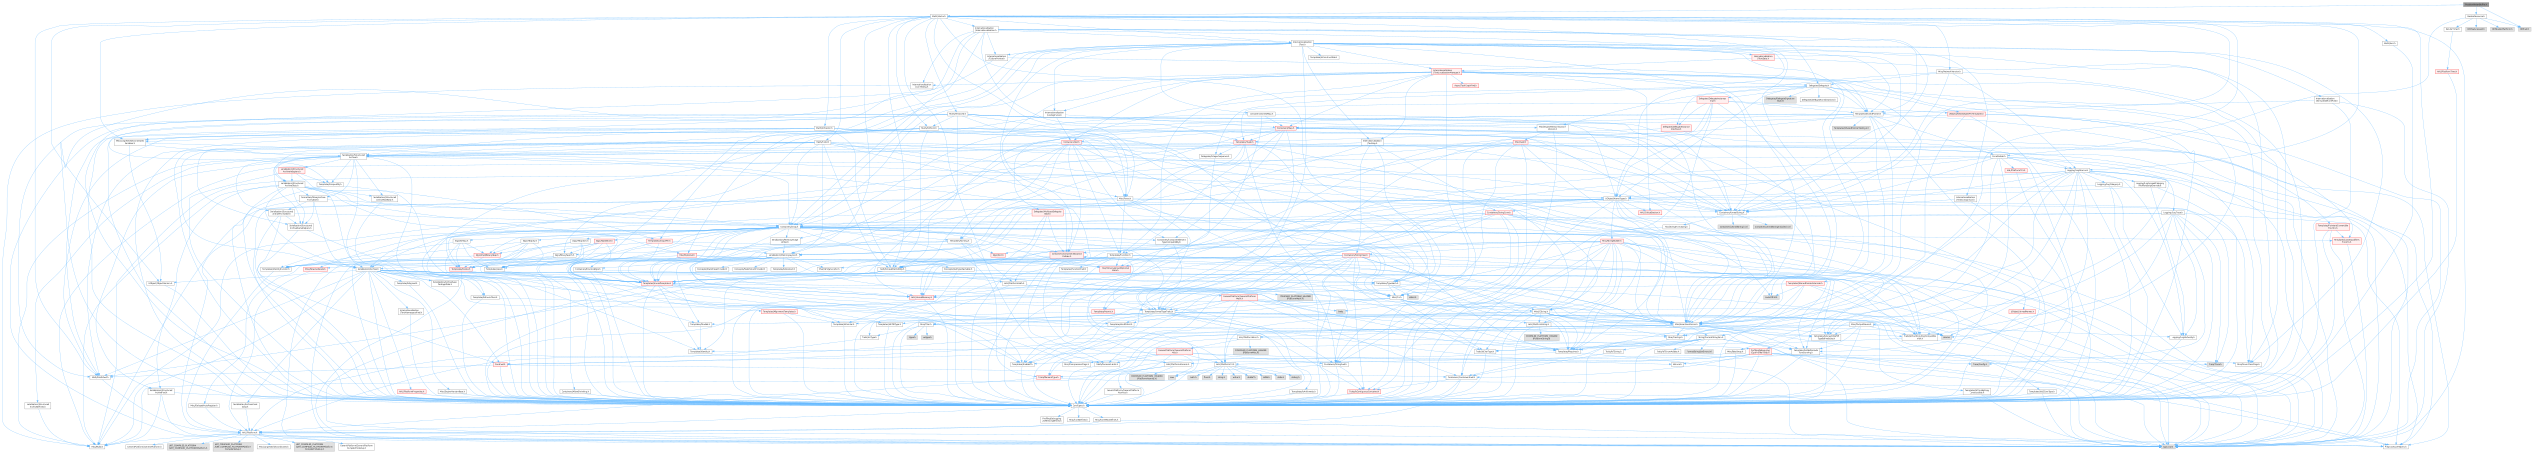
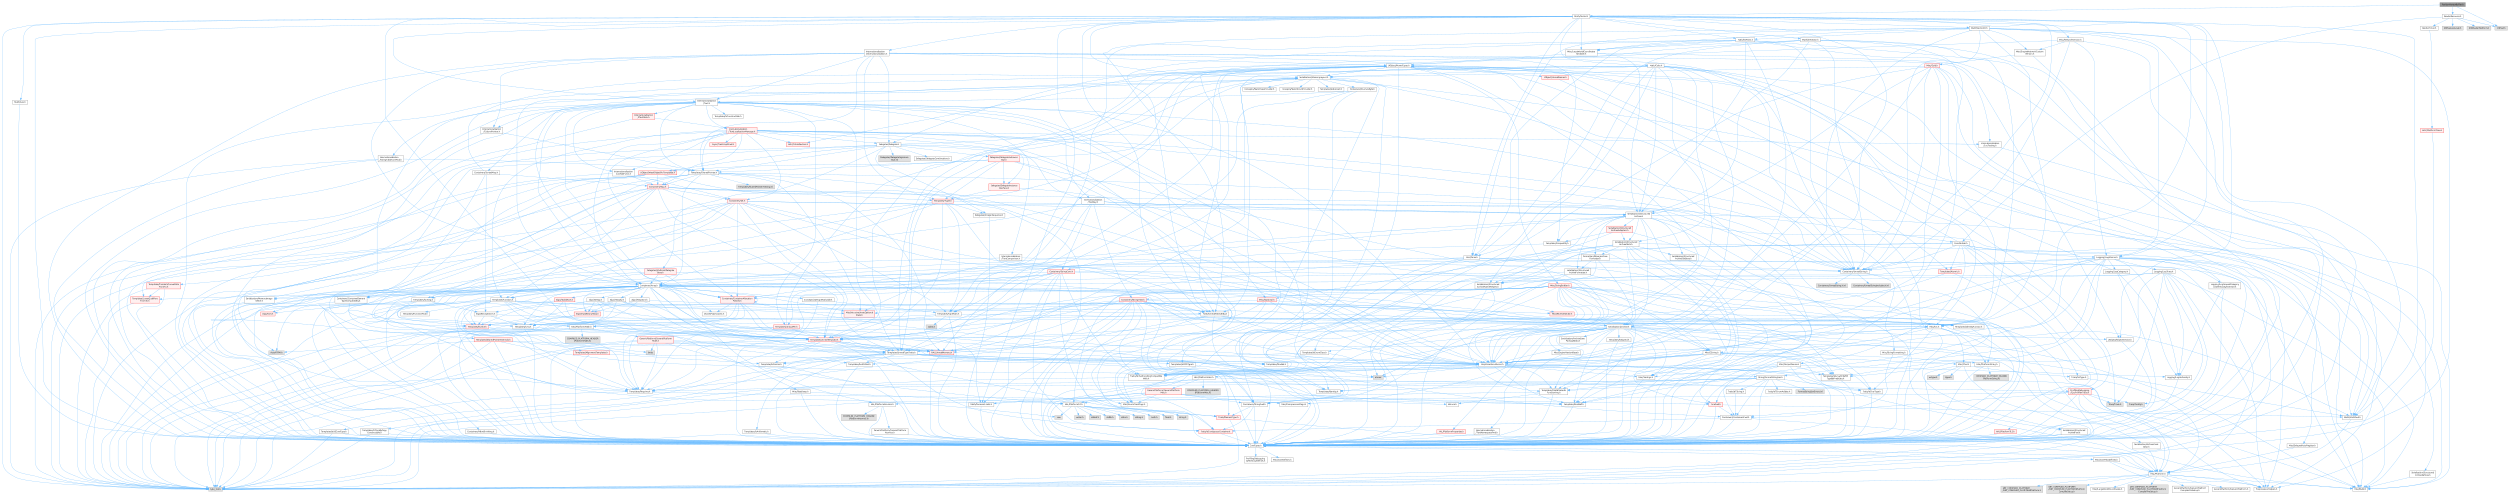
edge "Internationalization /Text.h" -> "Containers/EnumAsByte.h": reversed
